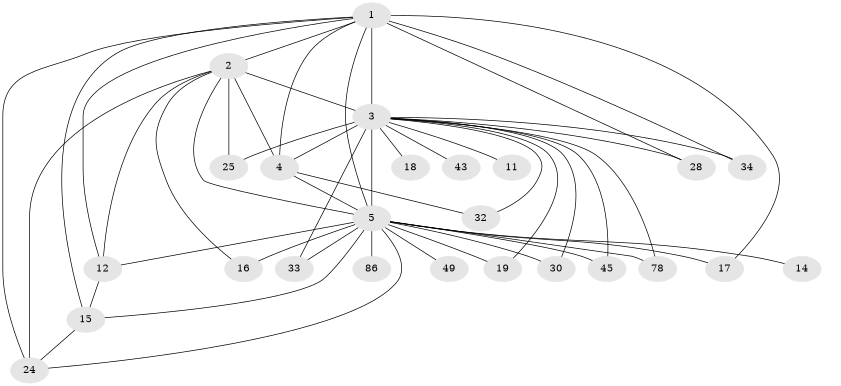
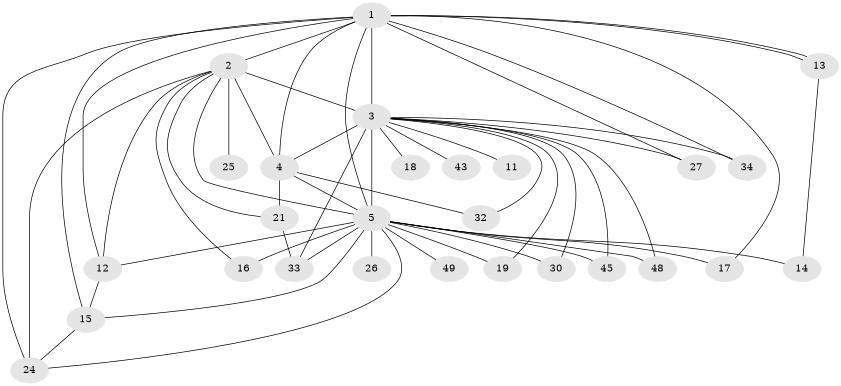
node "13": added
edge "3" -- "25": removed
node "28": label "28" -> "27"
node "21": added
node "86": label "86" -> "26"
node "78": label "78" -> "48"
